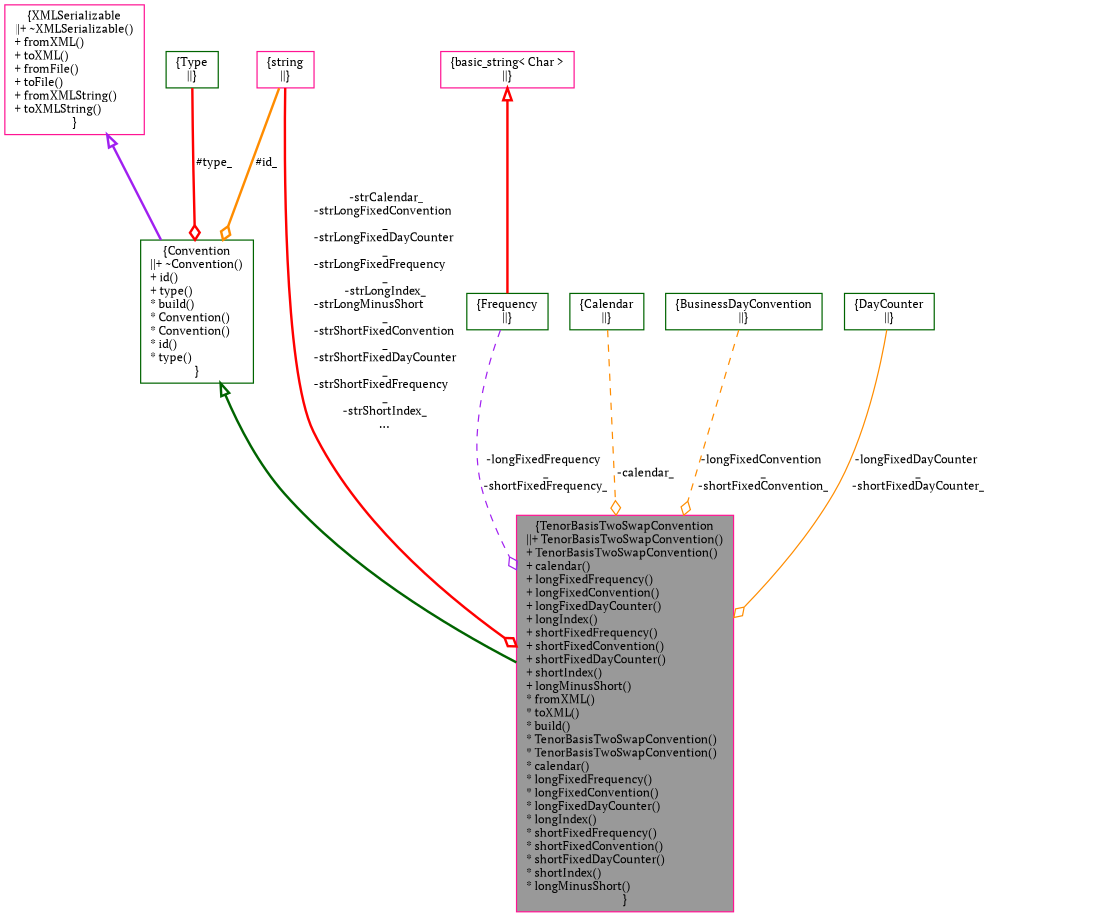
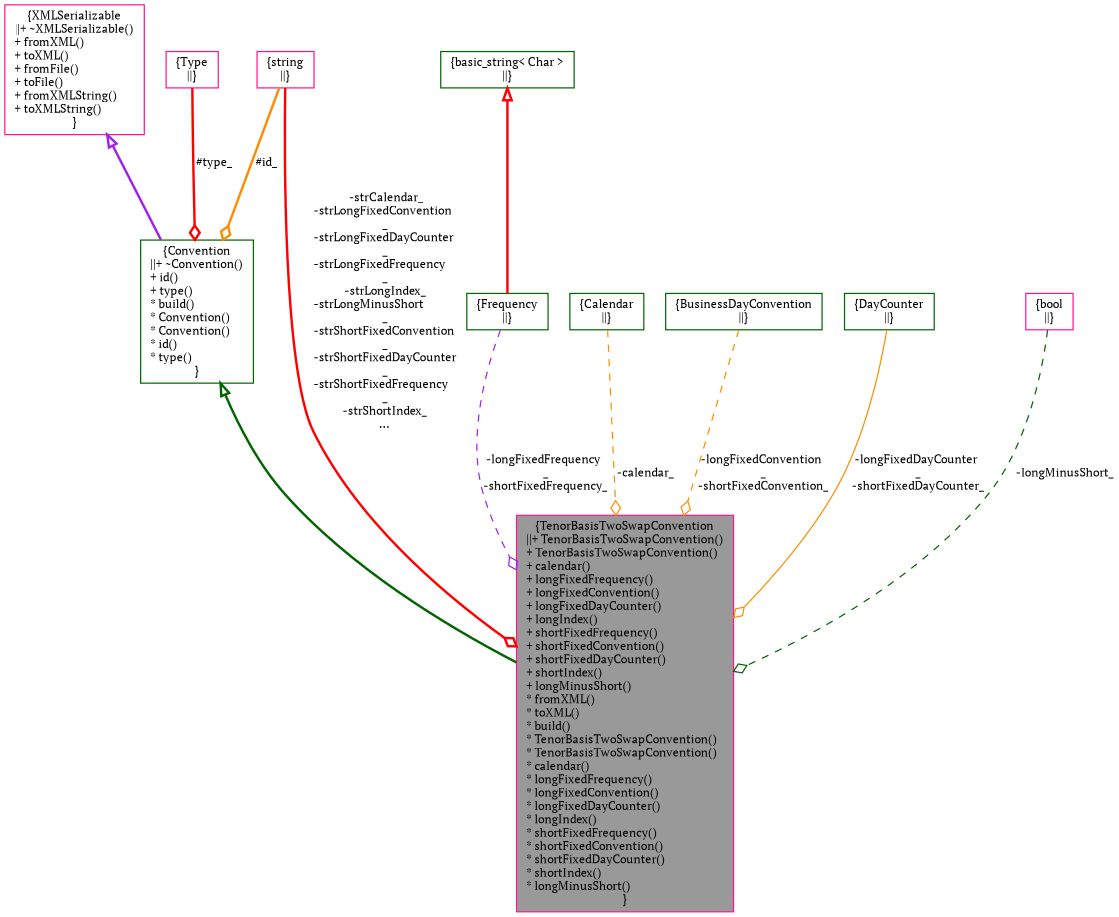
node "{Type ||}": color darkgreen -> deeppink
node "{basic_string< Char > ||}": color deeppink -> darkgreen
node "{bool ||}": added
